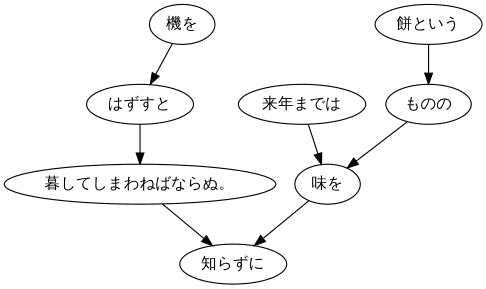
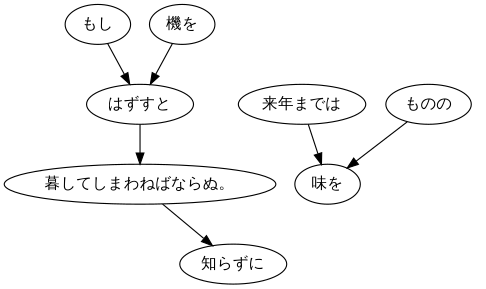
node "もし": added
node "餅という": removed
edge "味を" -> "知らずに": removed
